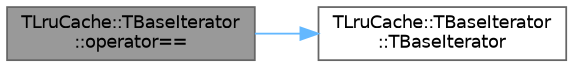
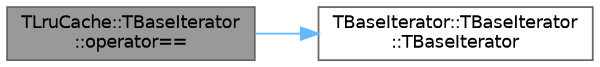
node "TLruCache::TBaseIterator ::TBaseIterator": label "TLruCache::TBaseIterator ::TBaseIterator" -> "TBaseIterator::TBaseIterator ::TBaseIterator"
